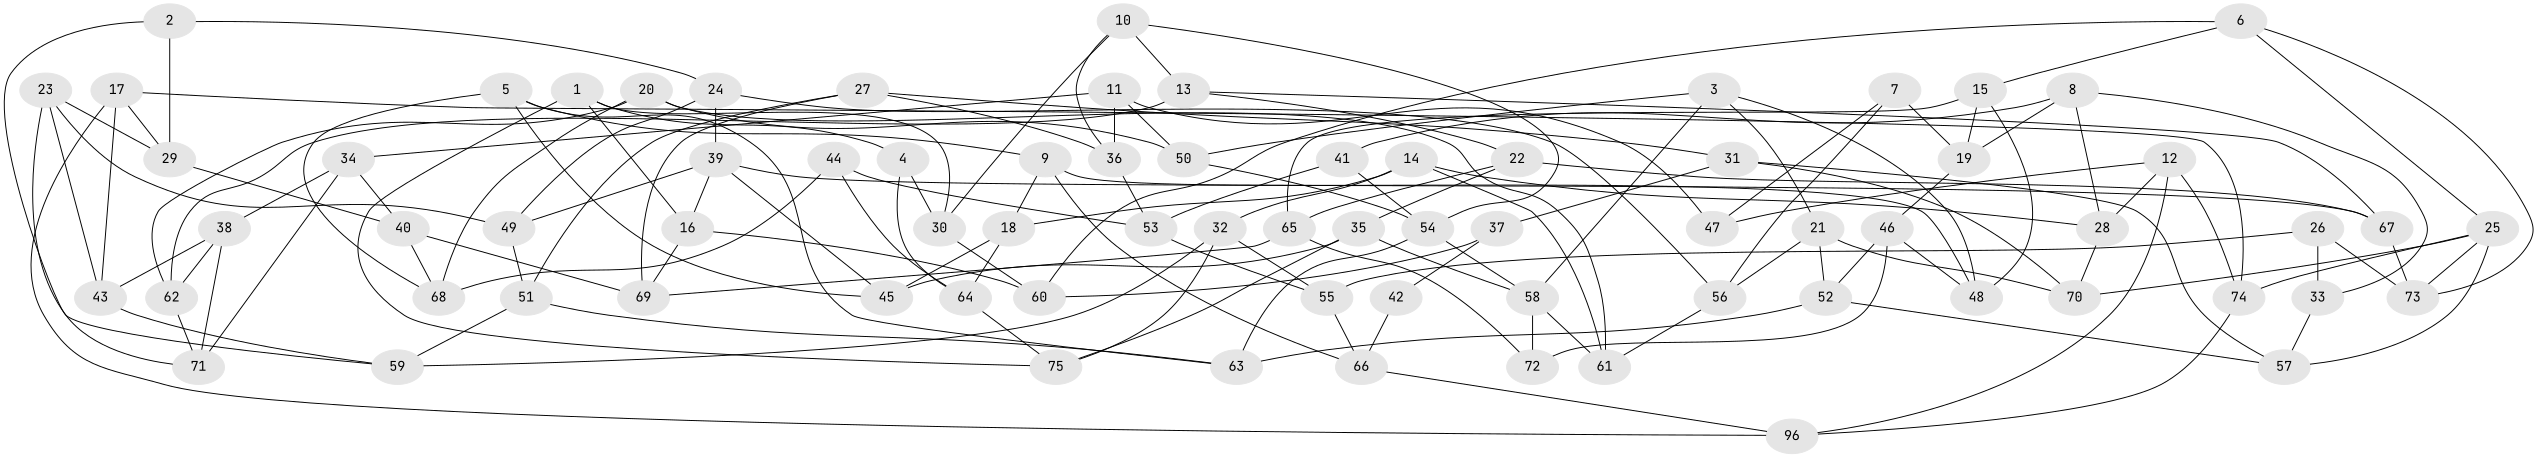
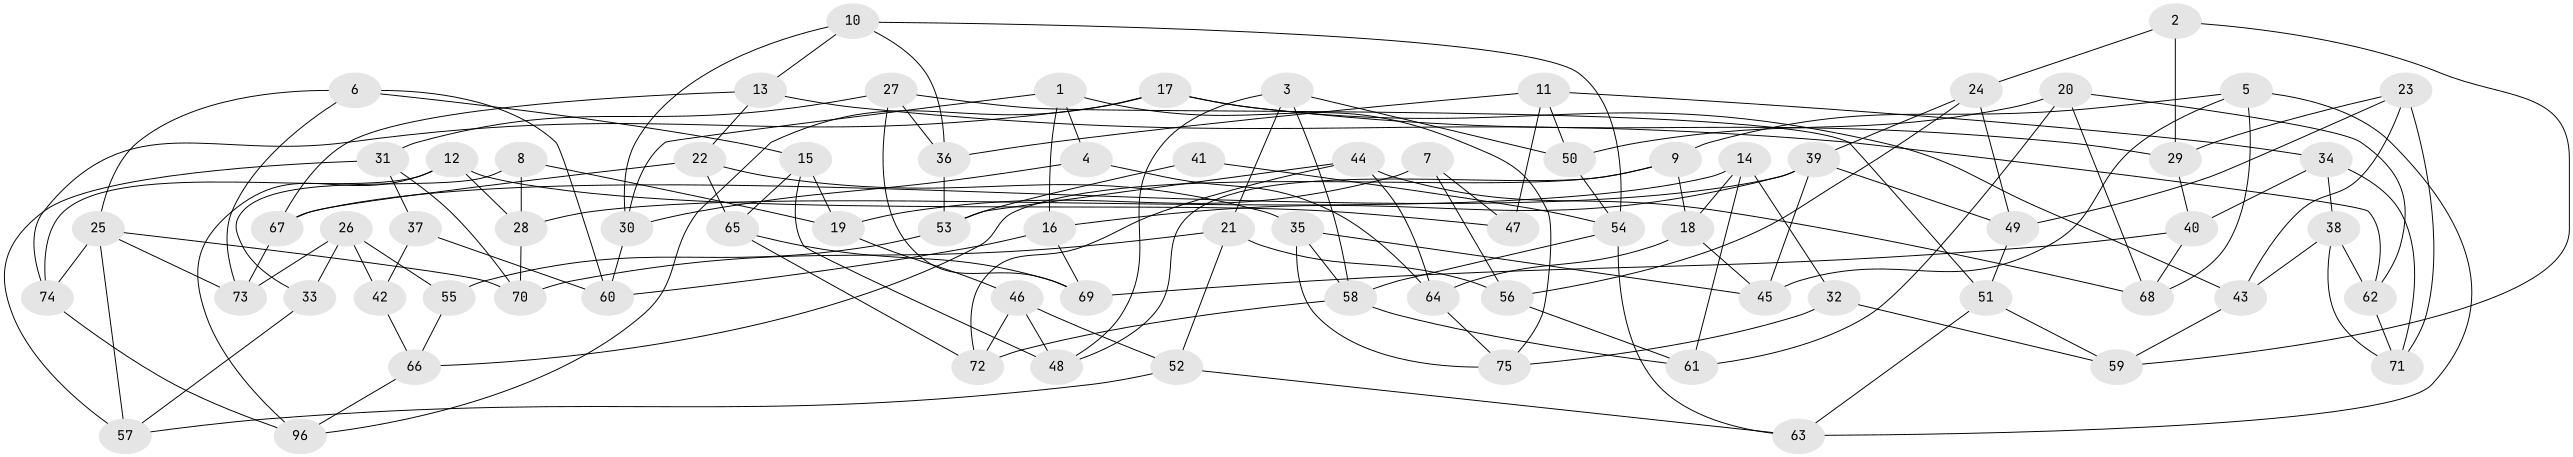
edge "8" -- "41": removed
edge "44" -- "72": added
edge "32" -- "55": removed
edge "26" -- "42": added
